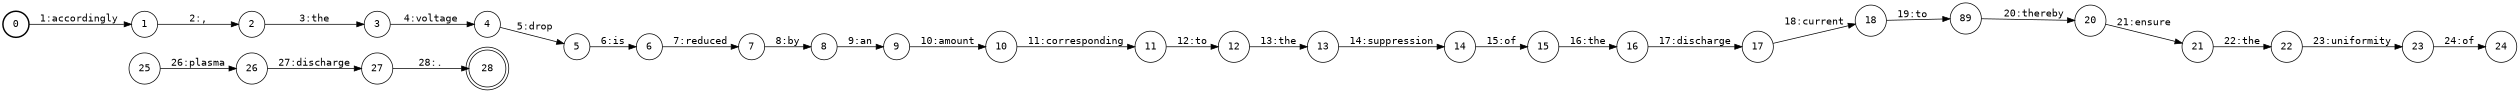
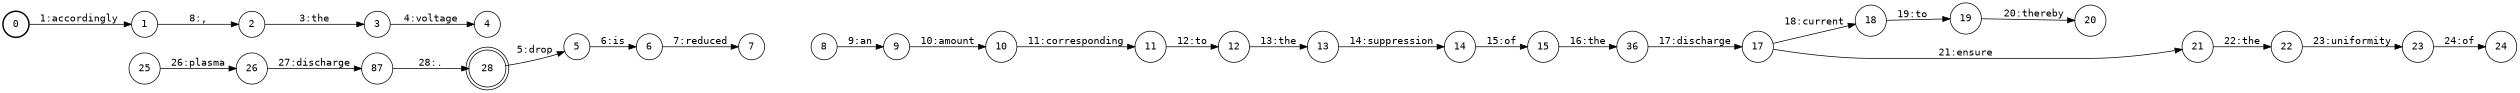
node "89": label "89" -> "19"
edge "1" -> "2": label "2:," -> "8:,"
edge "20" -> "21": now "17" -> "21"
edge "4" -> "5": now "28" -> "5"
edge "7" -> "8": removed, label "8:by"
node "16": label "16" -> "36"
node "27": label "27" -> "87"
